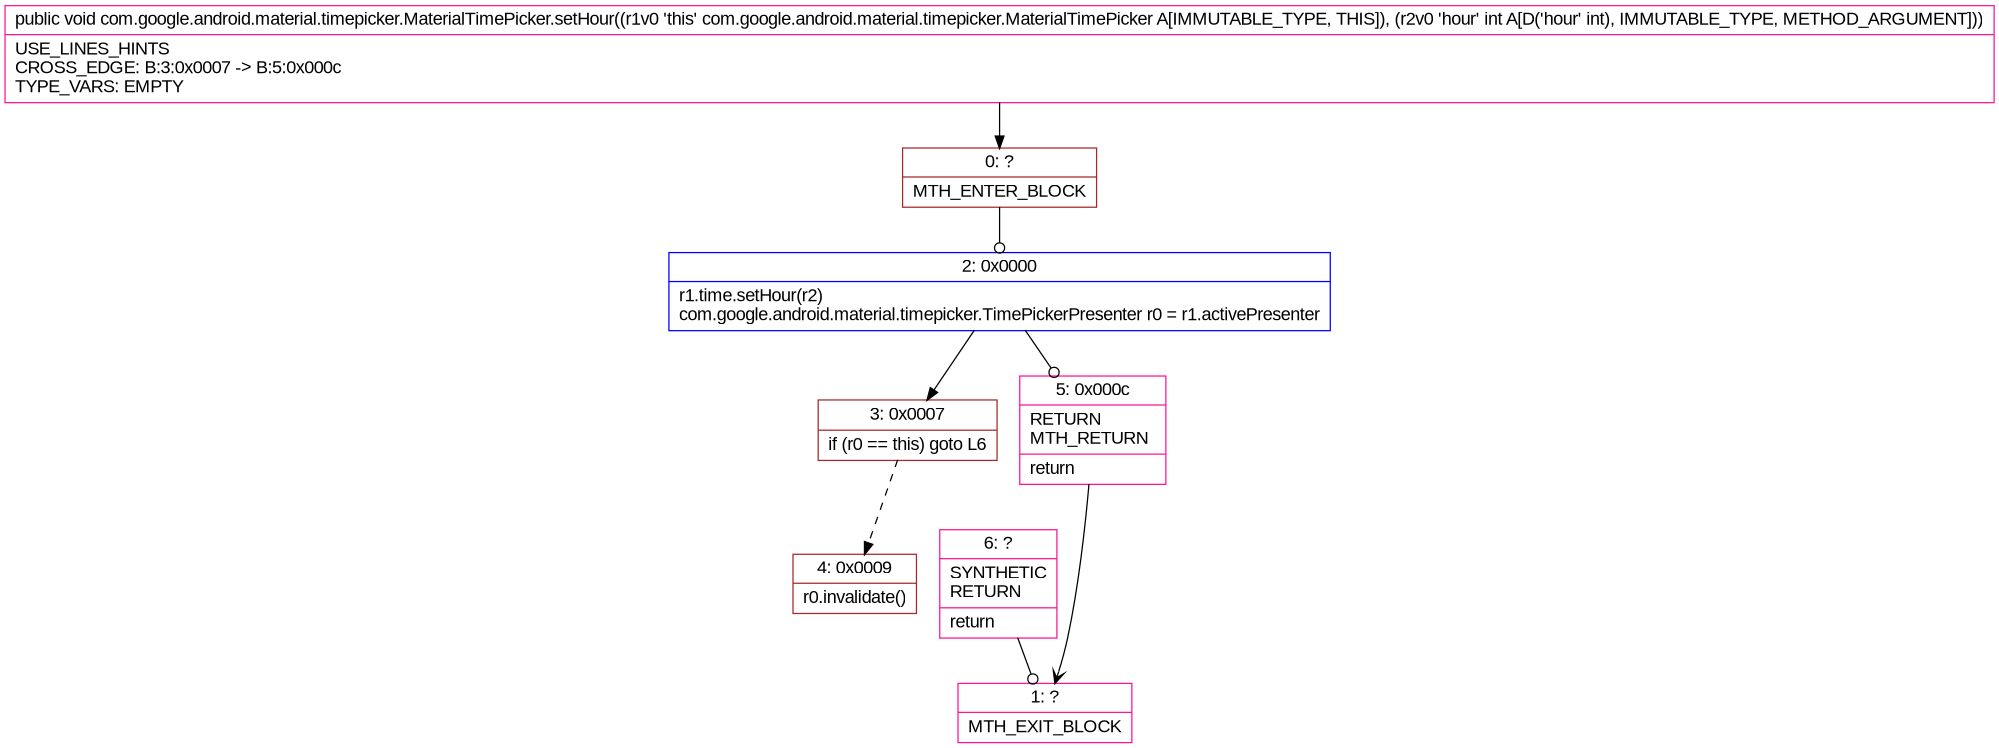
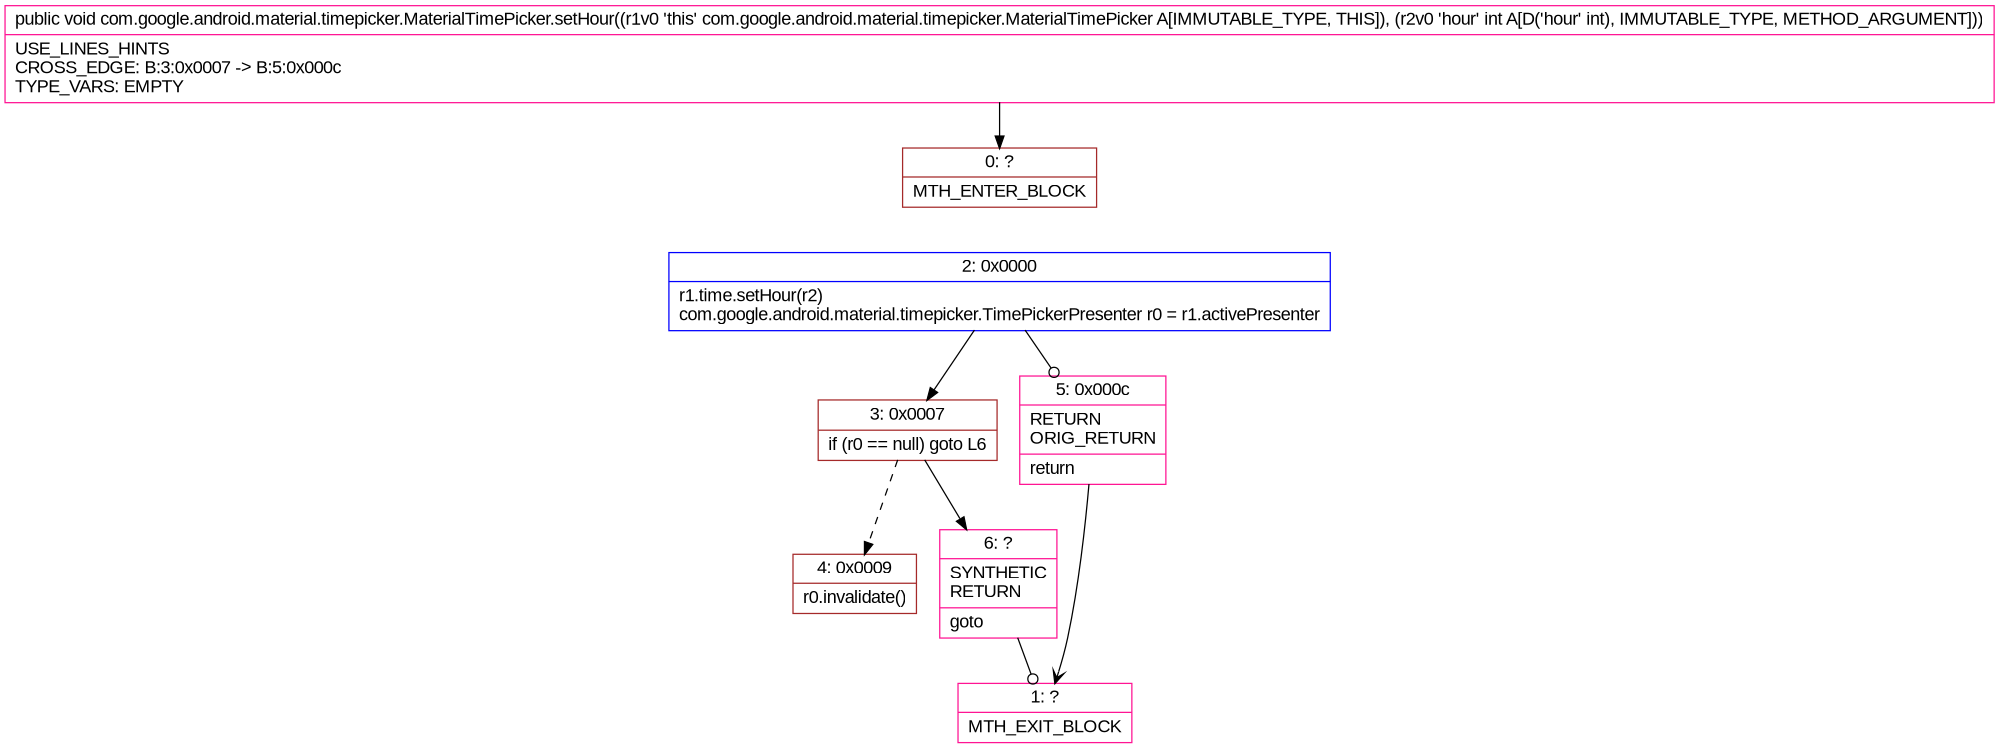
edge "0: ?" -> "2: 0x0000": removed
node "5: 0x000c": text "MTH_RETURN" -> "ORIG_RETURN"
node "3: 0x0007": text "if (r0 == this) goto L6" -> "if (r0 == null) goto L6"
edge "3: 0x0007" -> "6: ?": added
node "6: ?": text "return" -> "goto"
